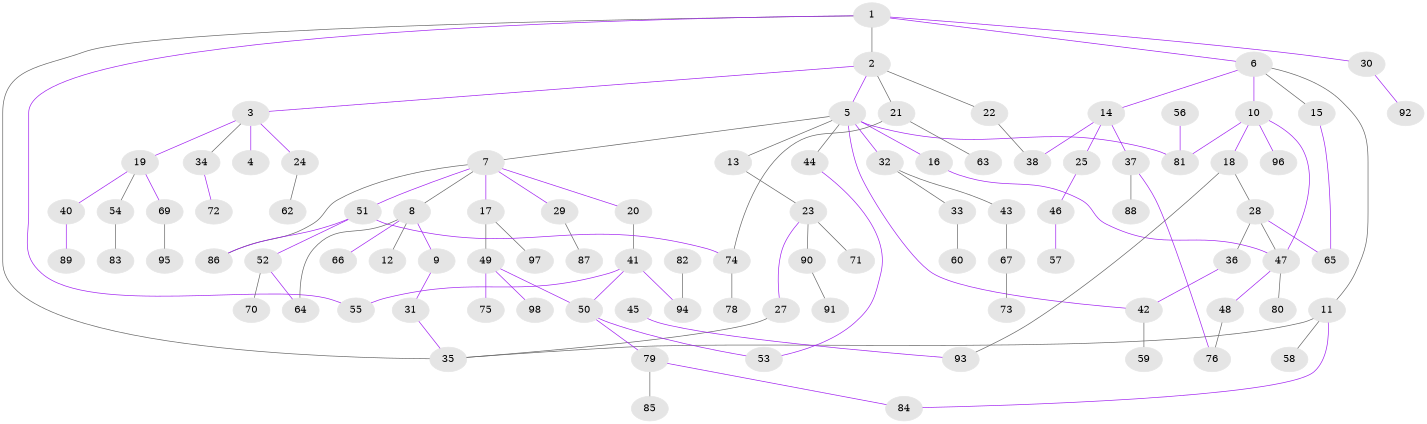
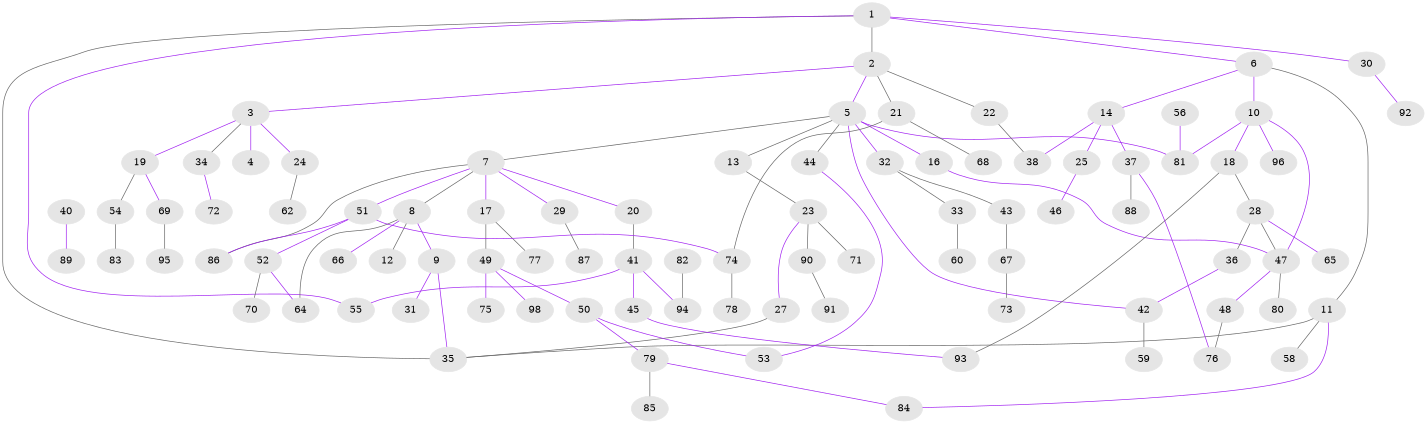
node "15": removed
node "63": label "63" -> "68"
edge "19" -- "40": removed
node "97": label "97" -> "77"
node "57": removed
edge "41" -- "50": now "41" -- "45"
edge "31" -- "35": now "9" -- "35"
